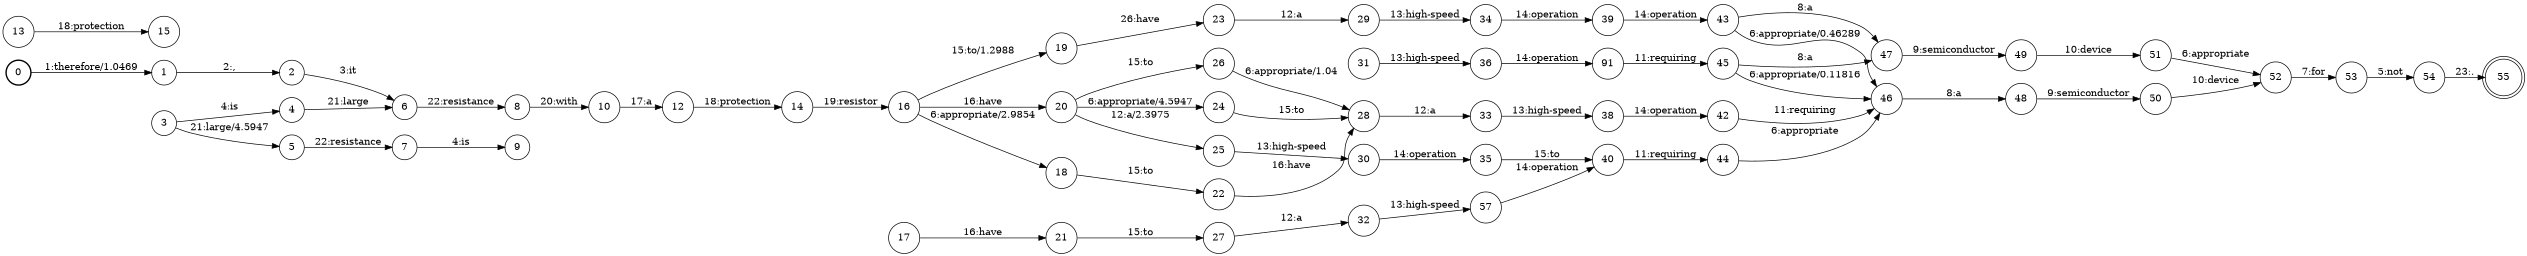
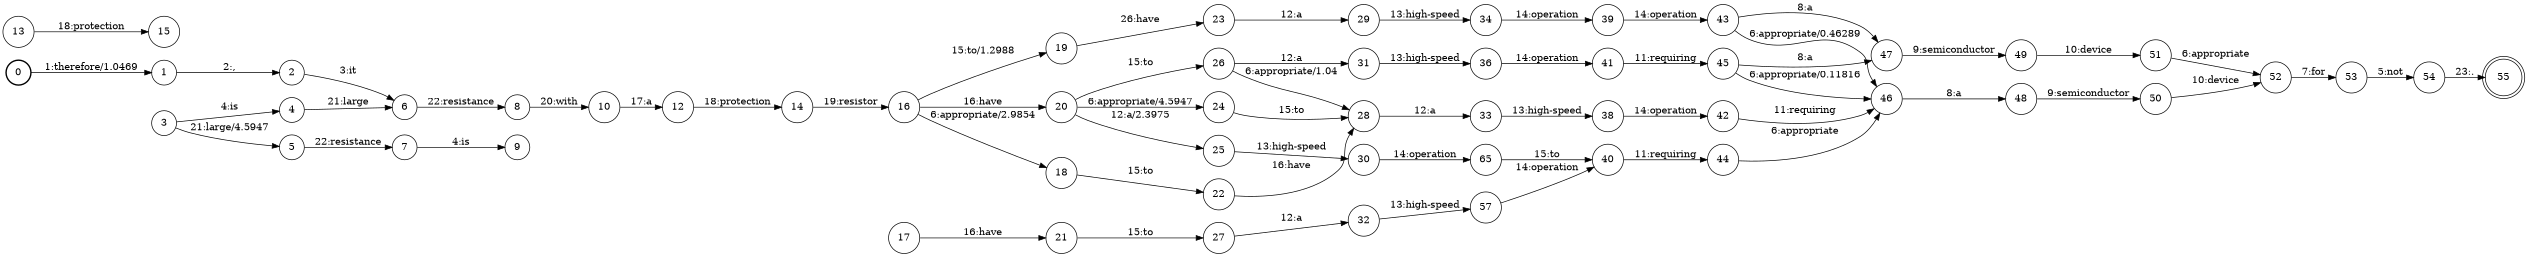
edge "26" -> "31": added, label "12:a"
node "91": label "91" -> "41"
node "35": label "35" -> "65"
